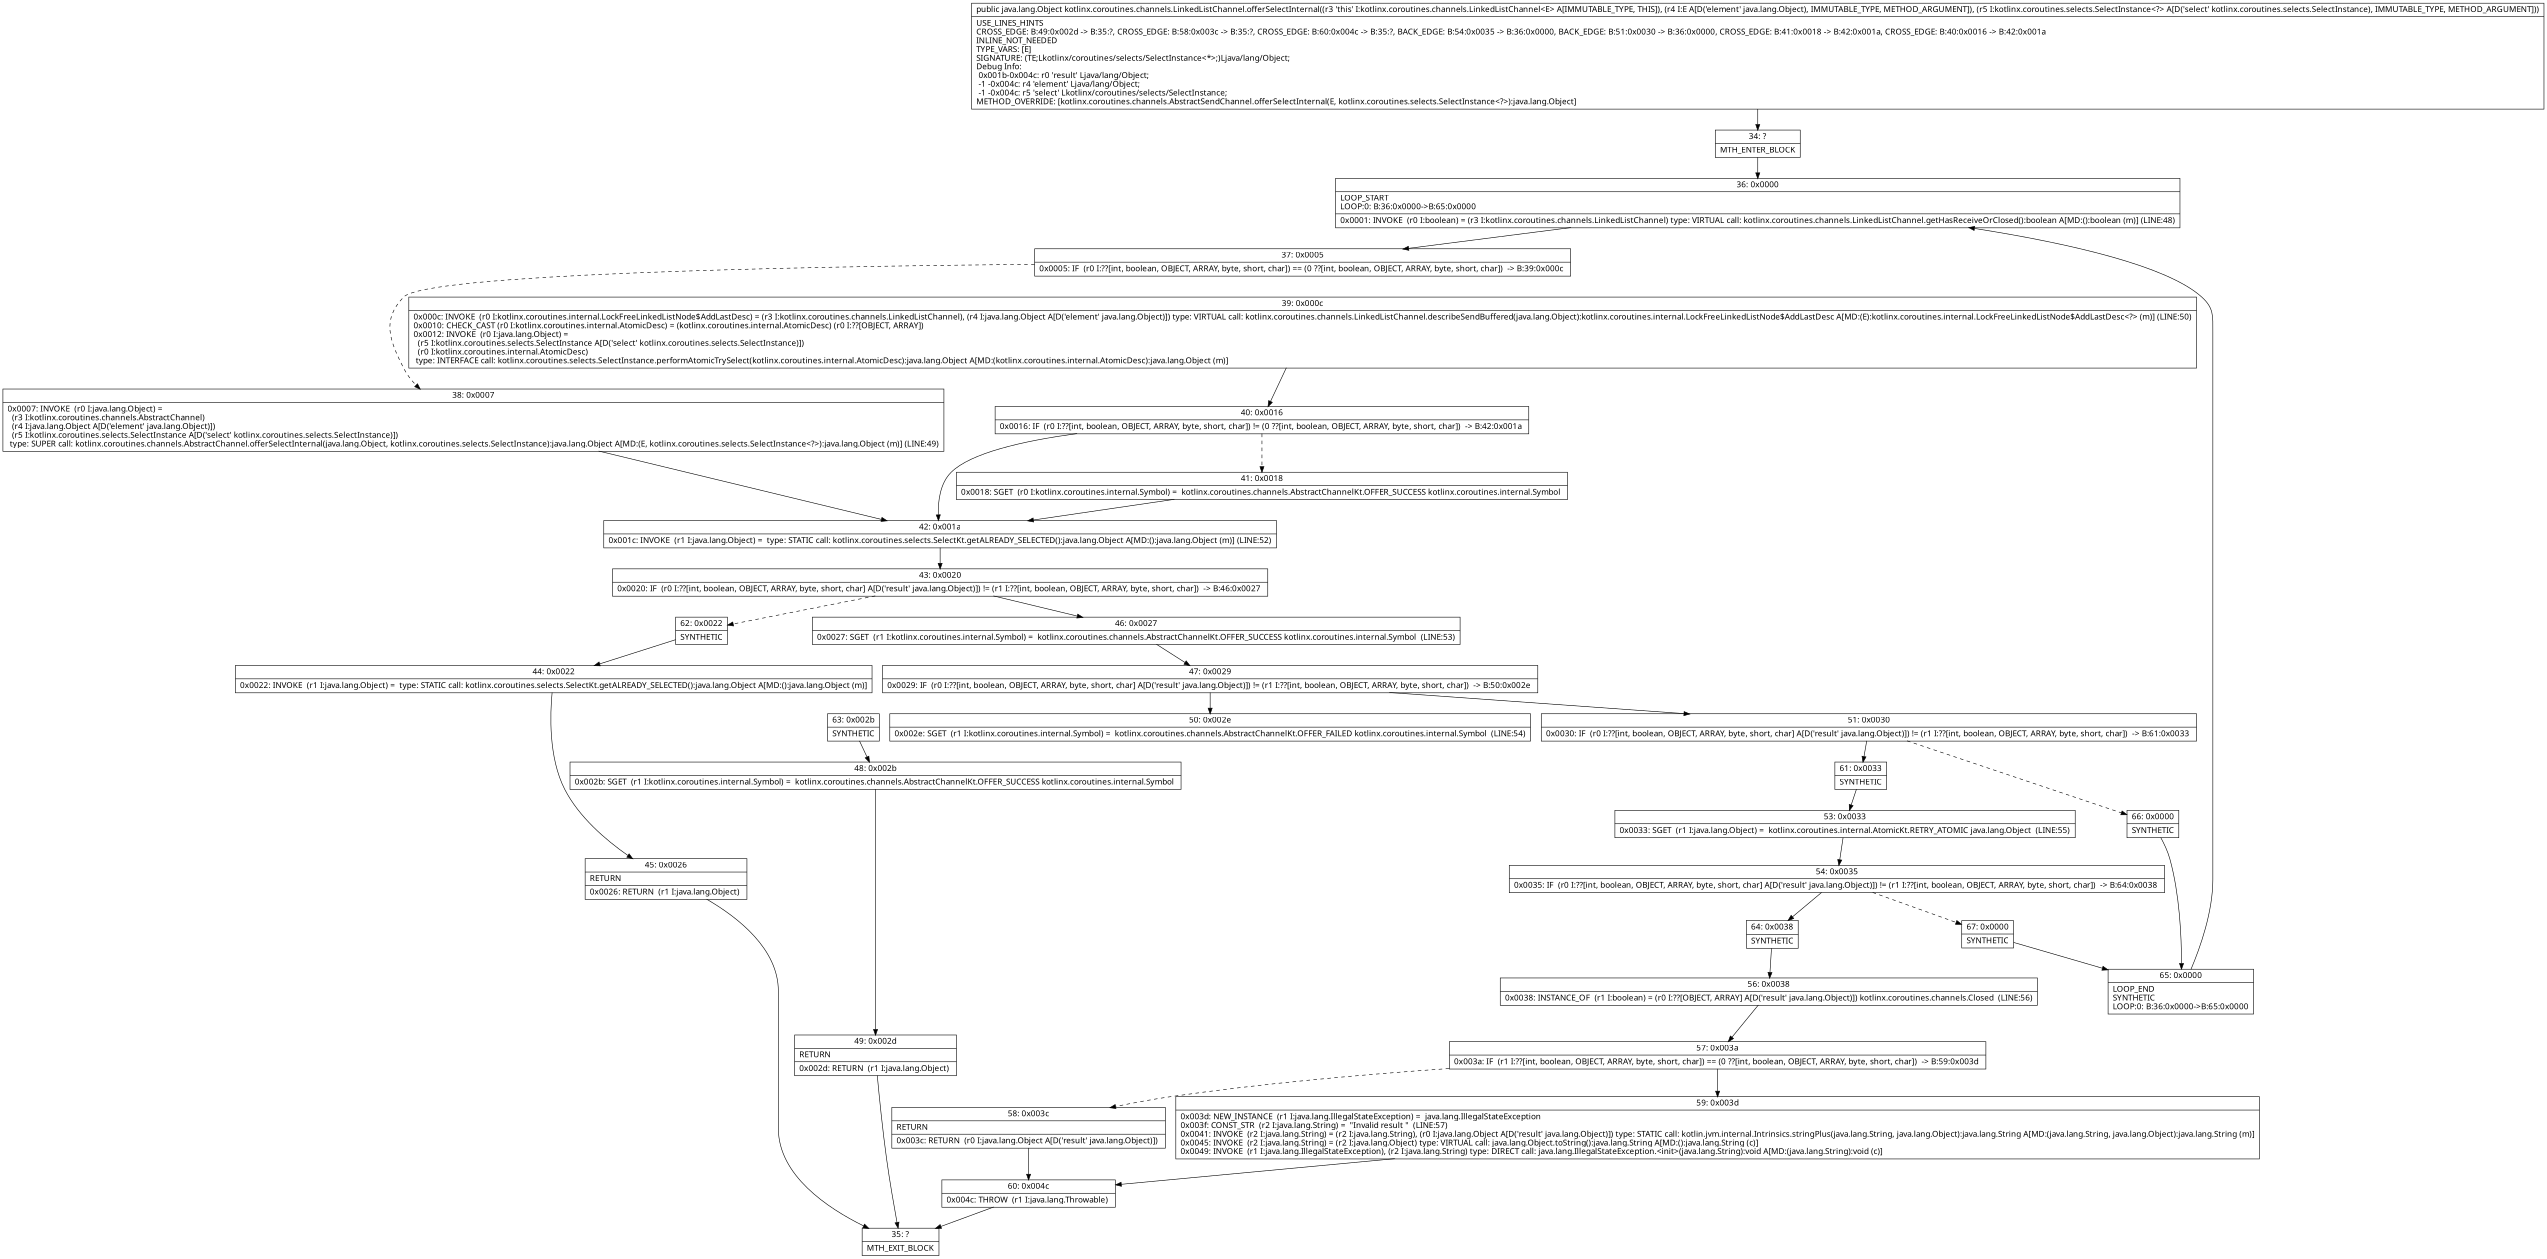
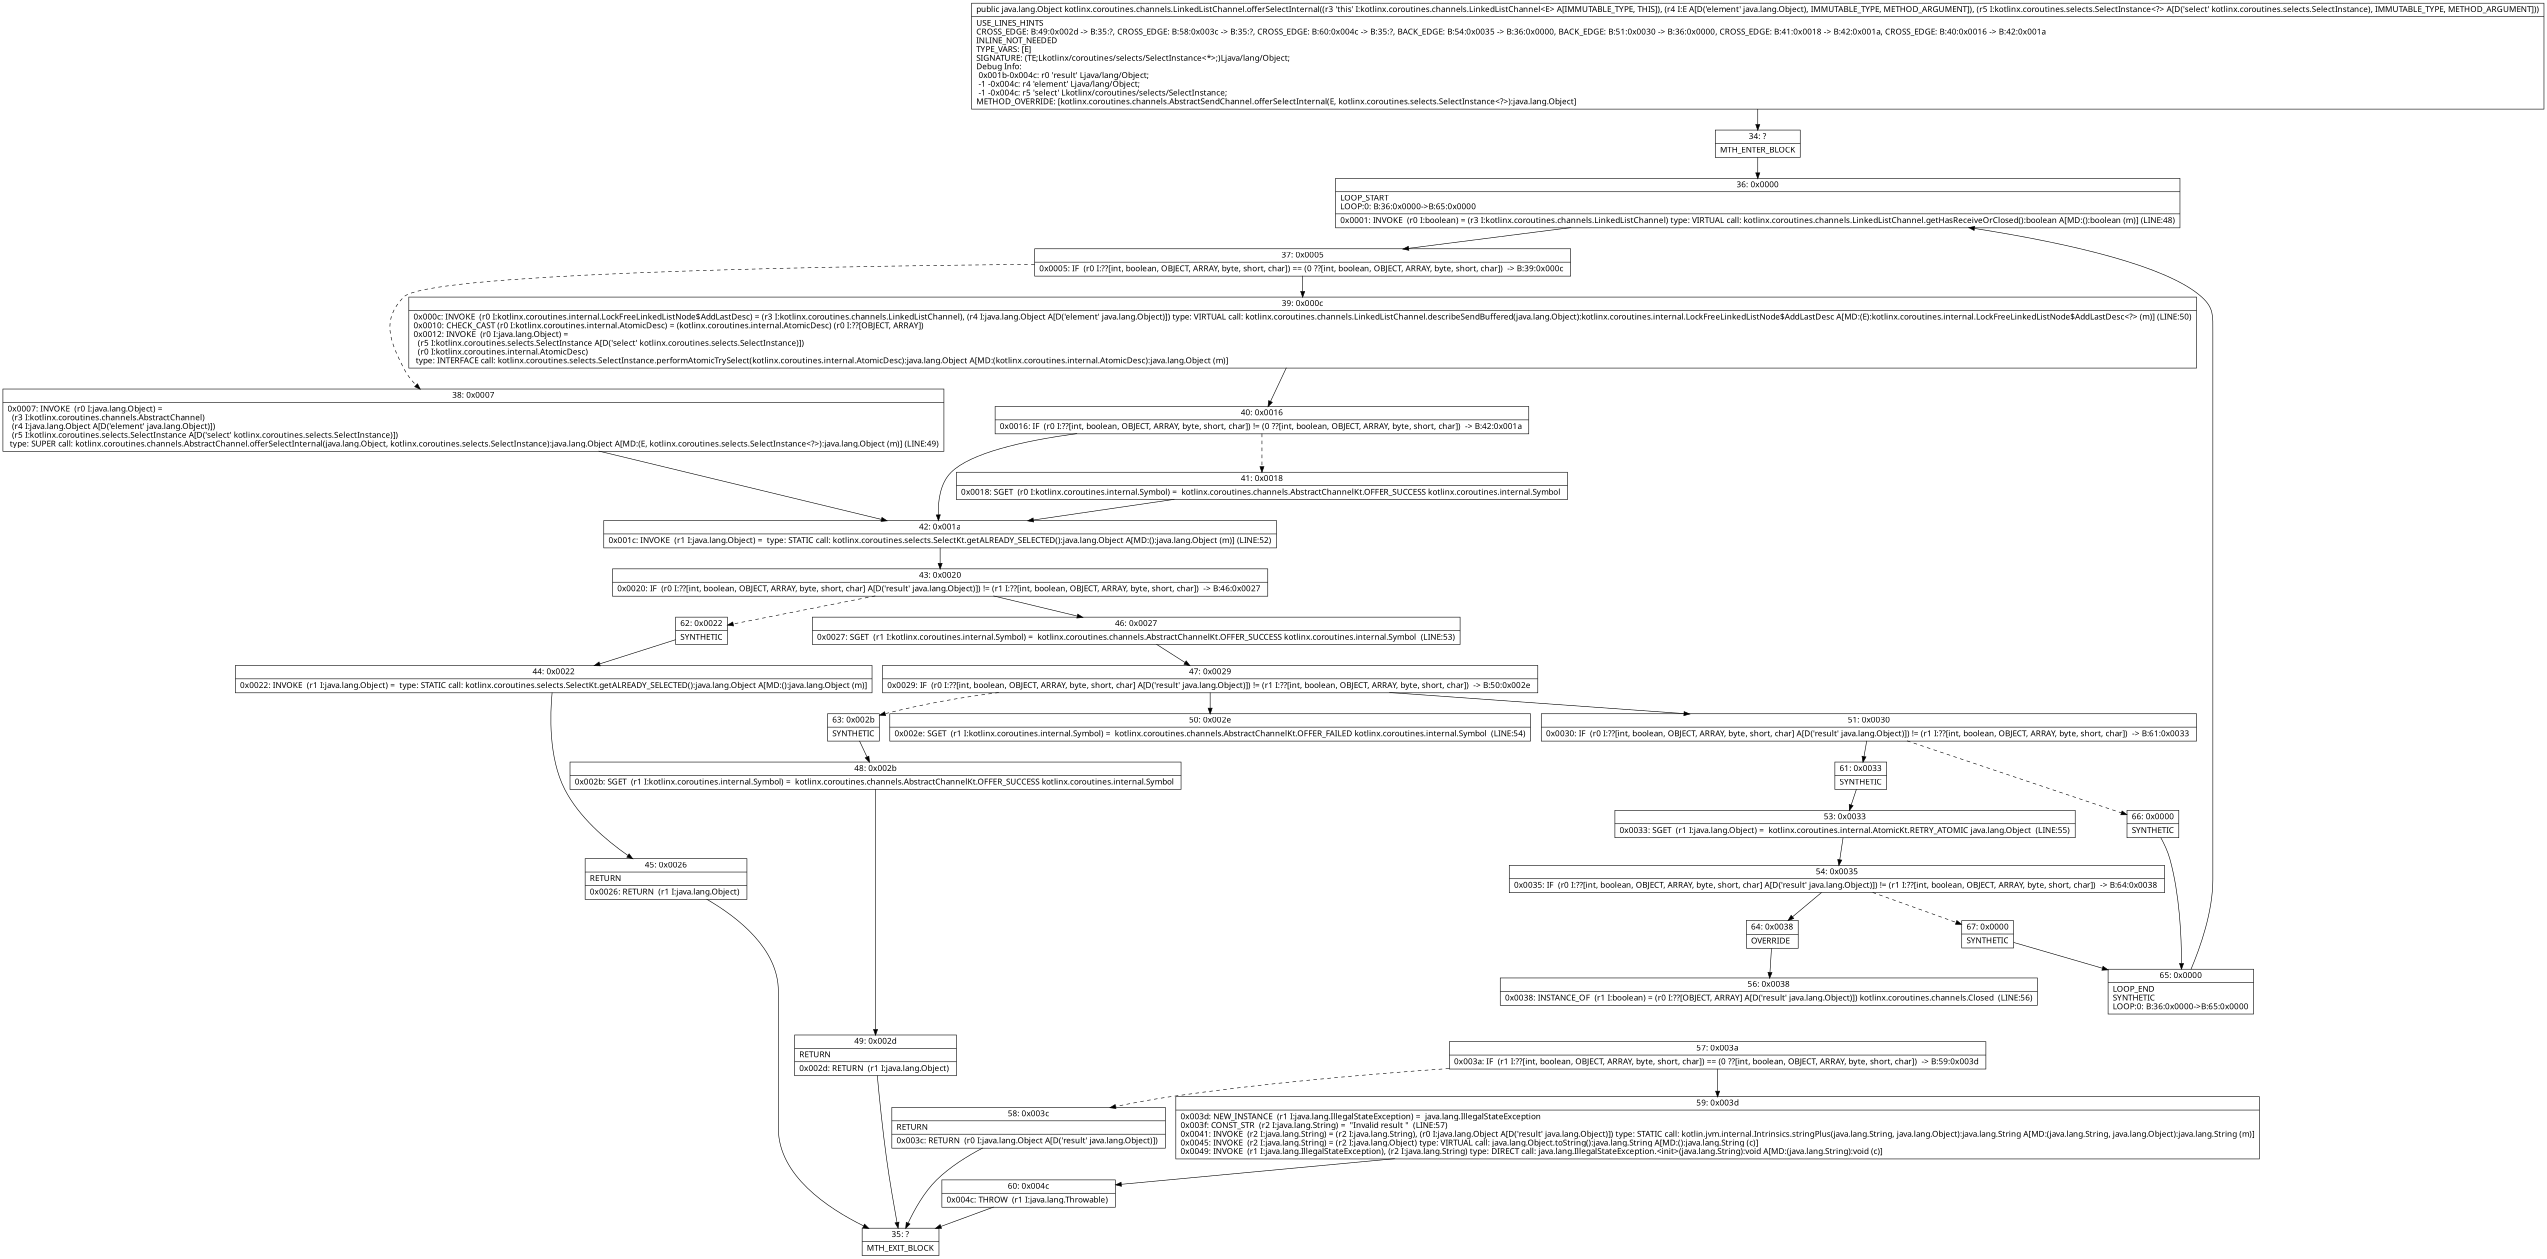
edge "37: 0x0005" -> "39: 0x000c": added
edge "47: 0x0029" -> "63: 0x002b": added
node "64: 0x0038": text "SYNTHETIC" -> "OVERRIDE"
edge "56: 0x0038" -> "57: 0x003a": removed
edge "58: 0x003c" -> "60: 0x004c": now "58: 0x003c" -> "35: ?"
